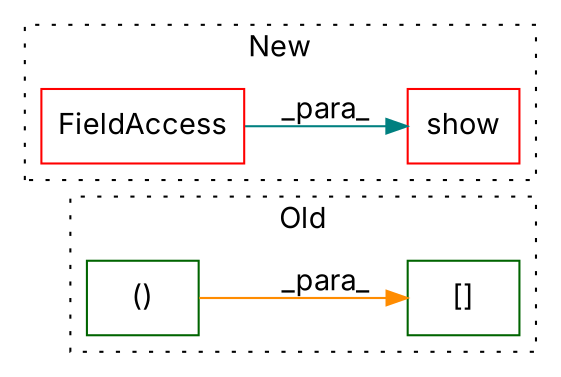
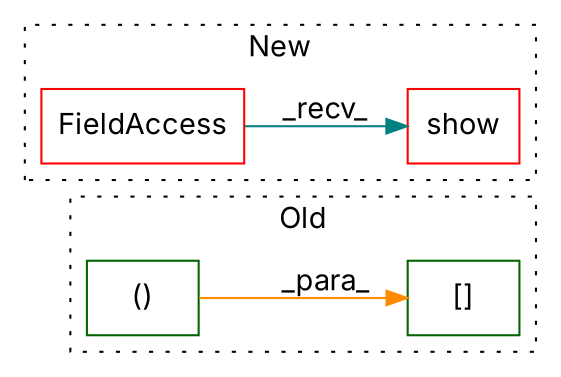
edge "FieldAccess" -> "show": label "_para_" -> "_recv_"
